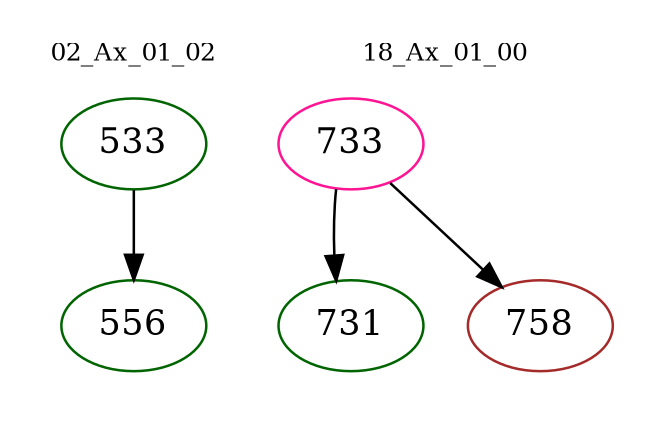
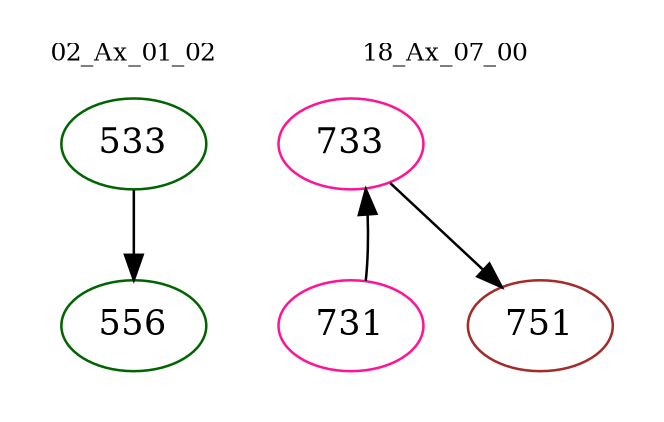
cluster "18_Ax_01_00": label "18_Ax_01_00" -> "18_Ax_07_00"
edge "733" -> "731": reversed
node "731": color darkgreen -> deeppink
node "758": label "758" -> "751"
